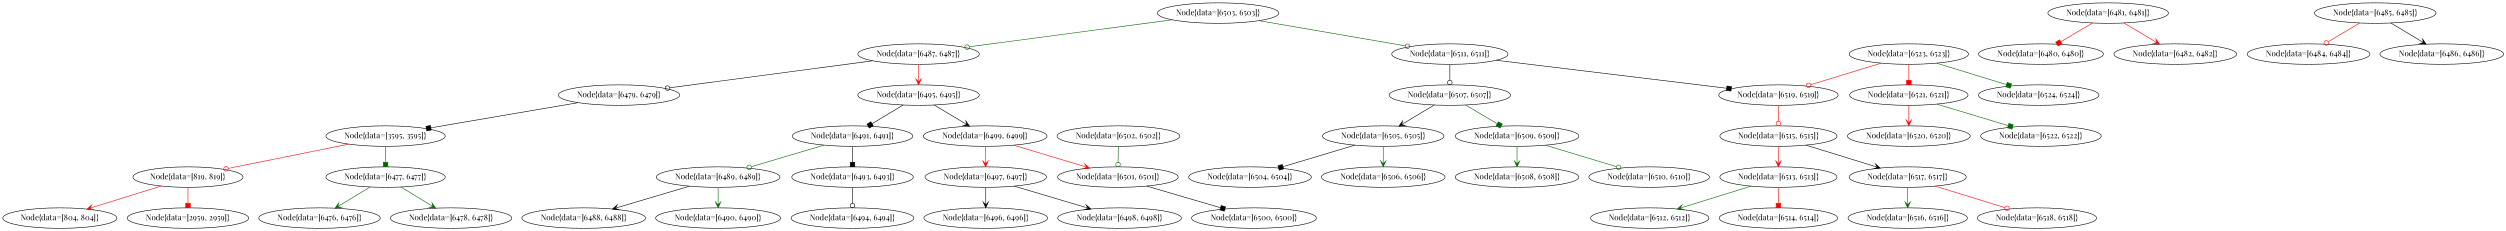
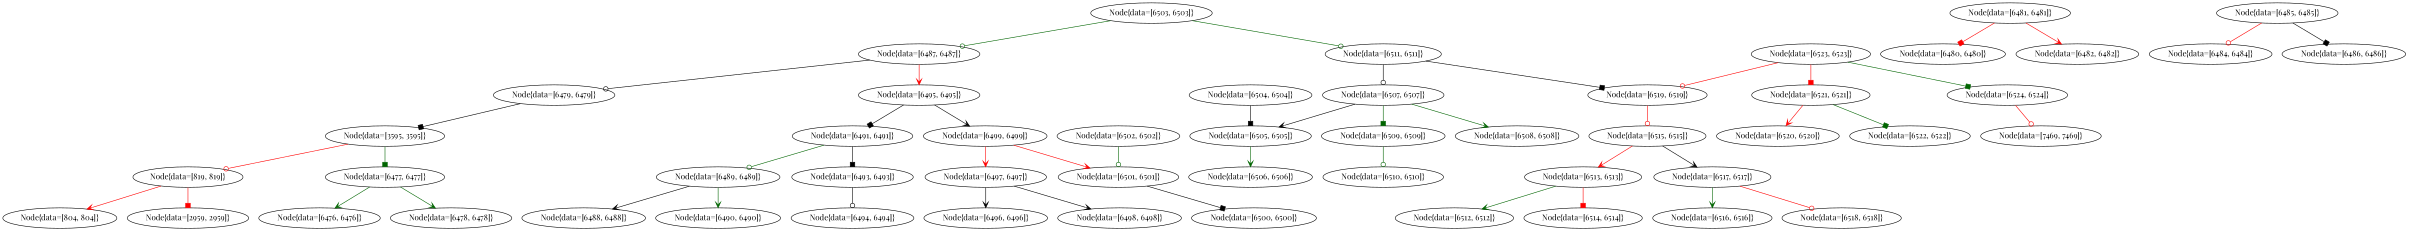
edge "Node{data=[6485, 6485]}" -> "Node{data=[6486, 6486]}": arrowhead vee -> box
node "Node{data=[7469, 7469]}": added
edge "Node{data=[6509, 6509]}" -> "Node{data=[6508, 6508]}": now "Node{data=[6507, 6507]}" -> "Node{data=[6508, 6508]}"
edge "Node{data=[6505, 6505]}" -> "Node{data=[6504, 6504]}": reversed
